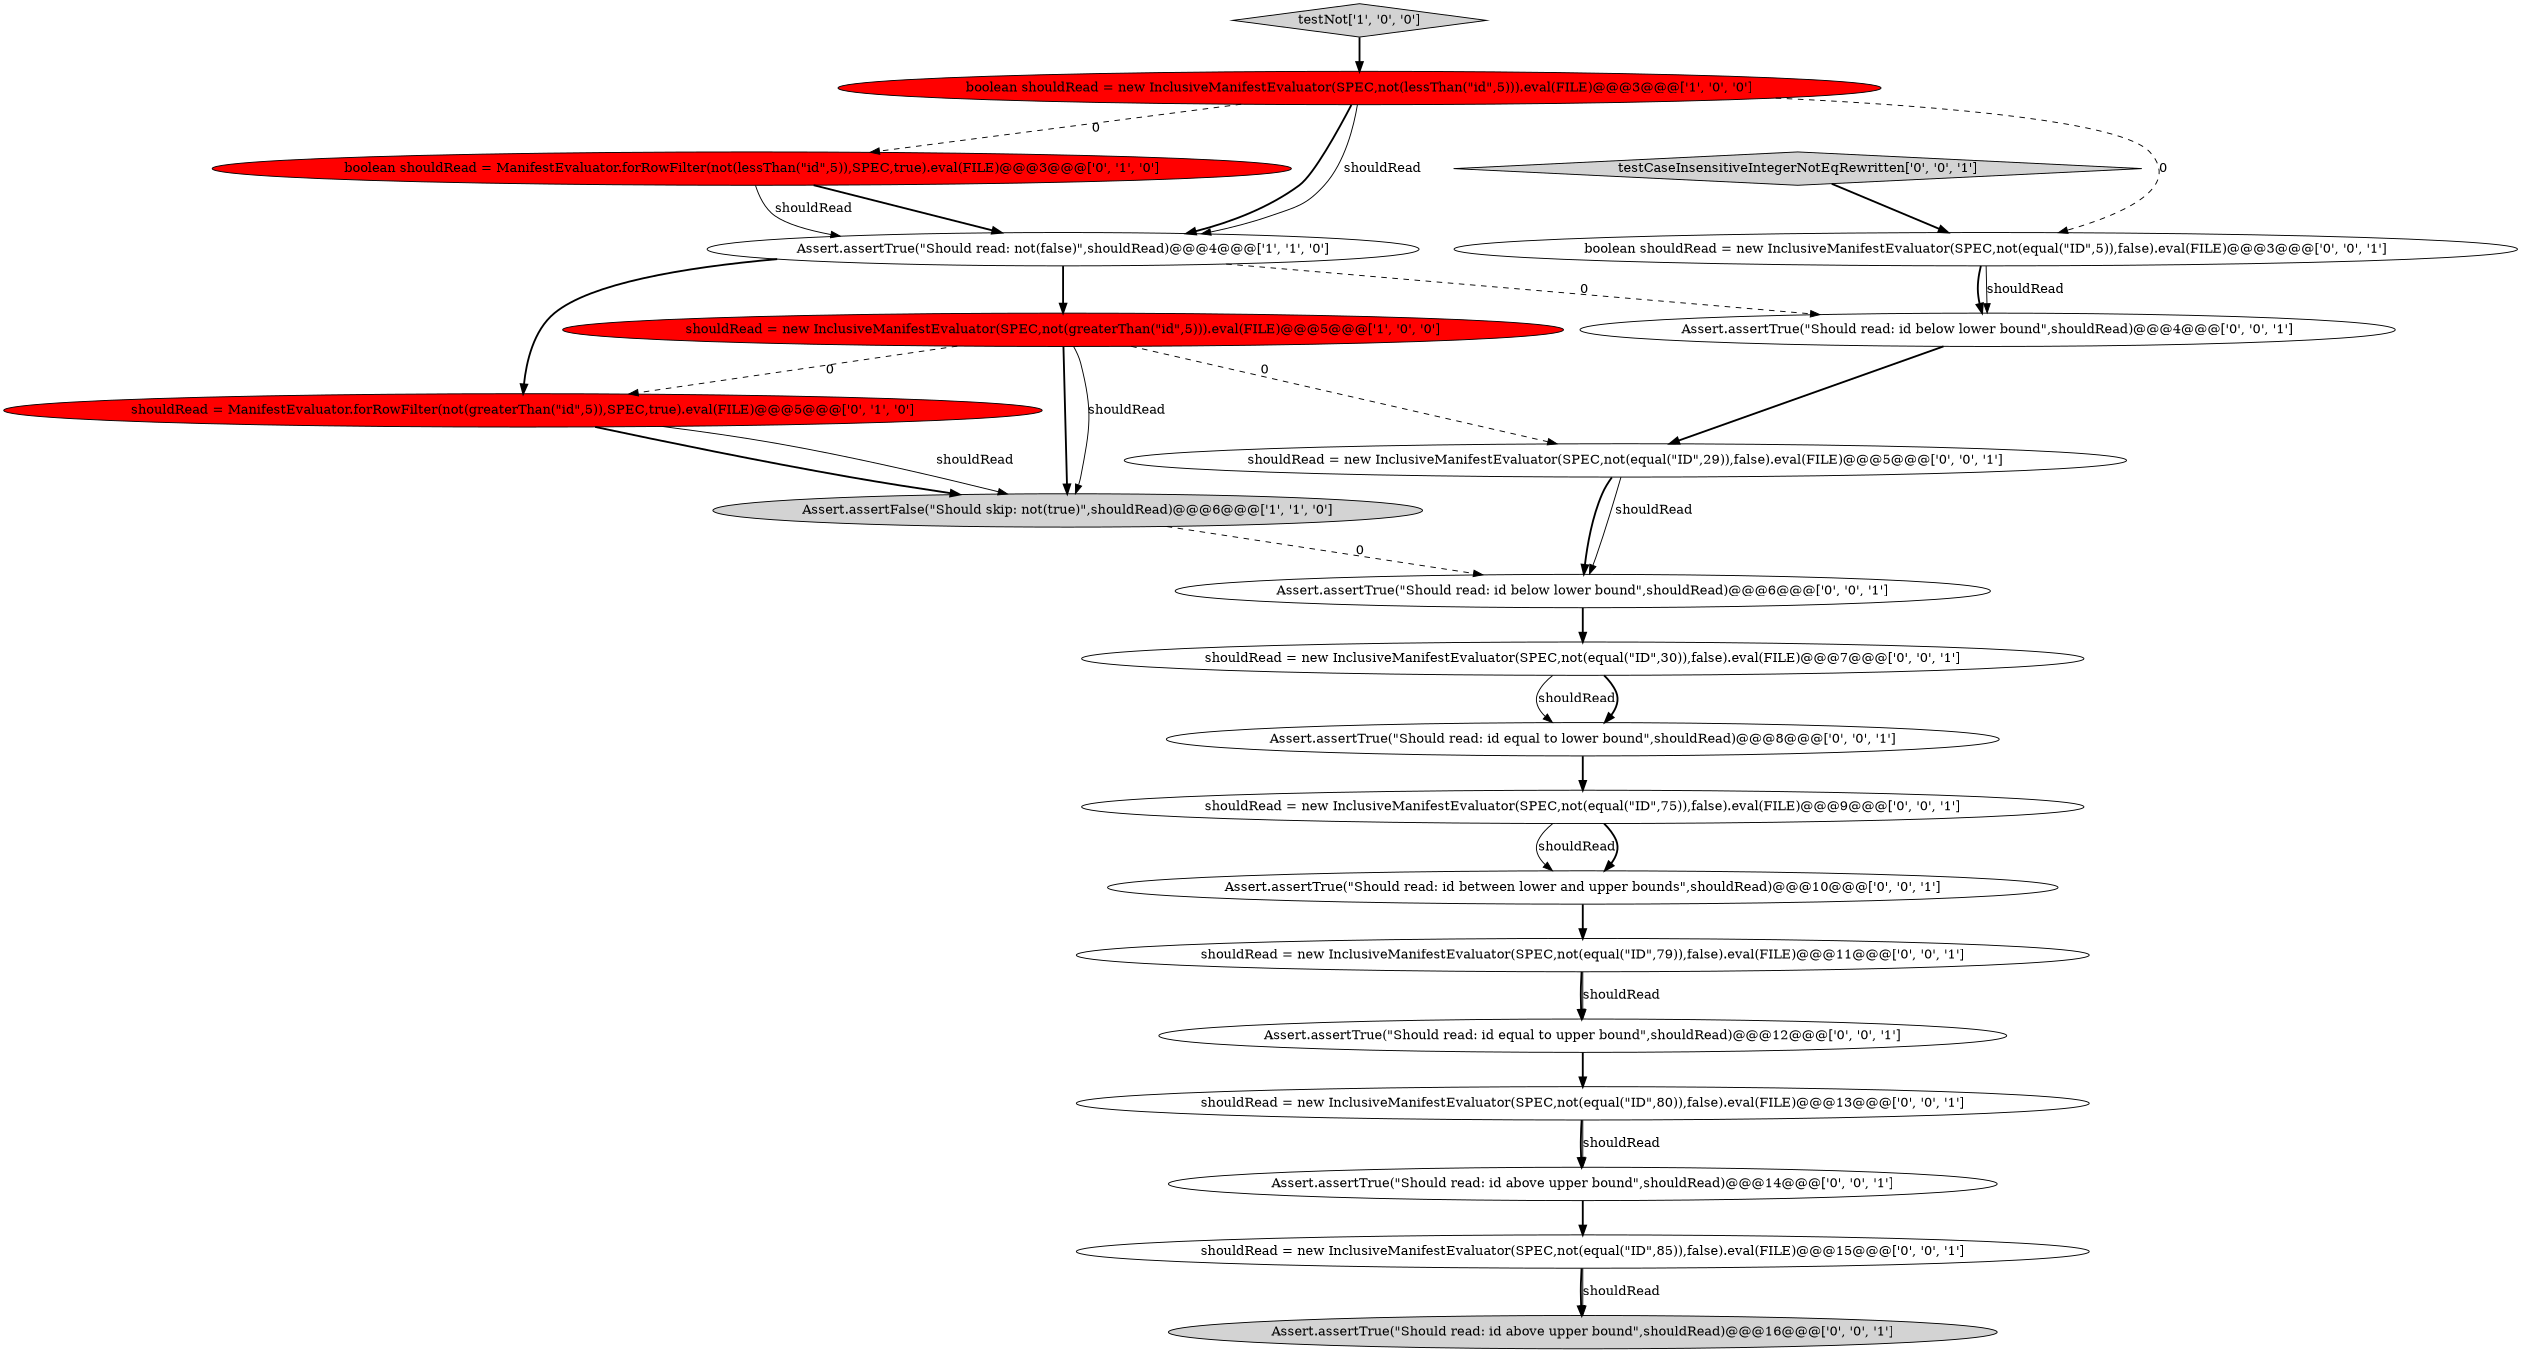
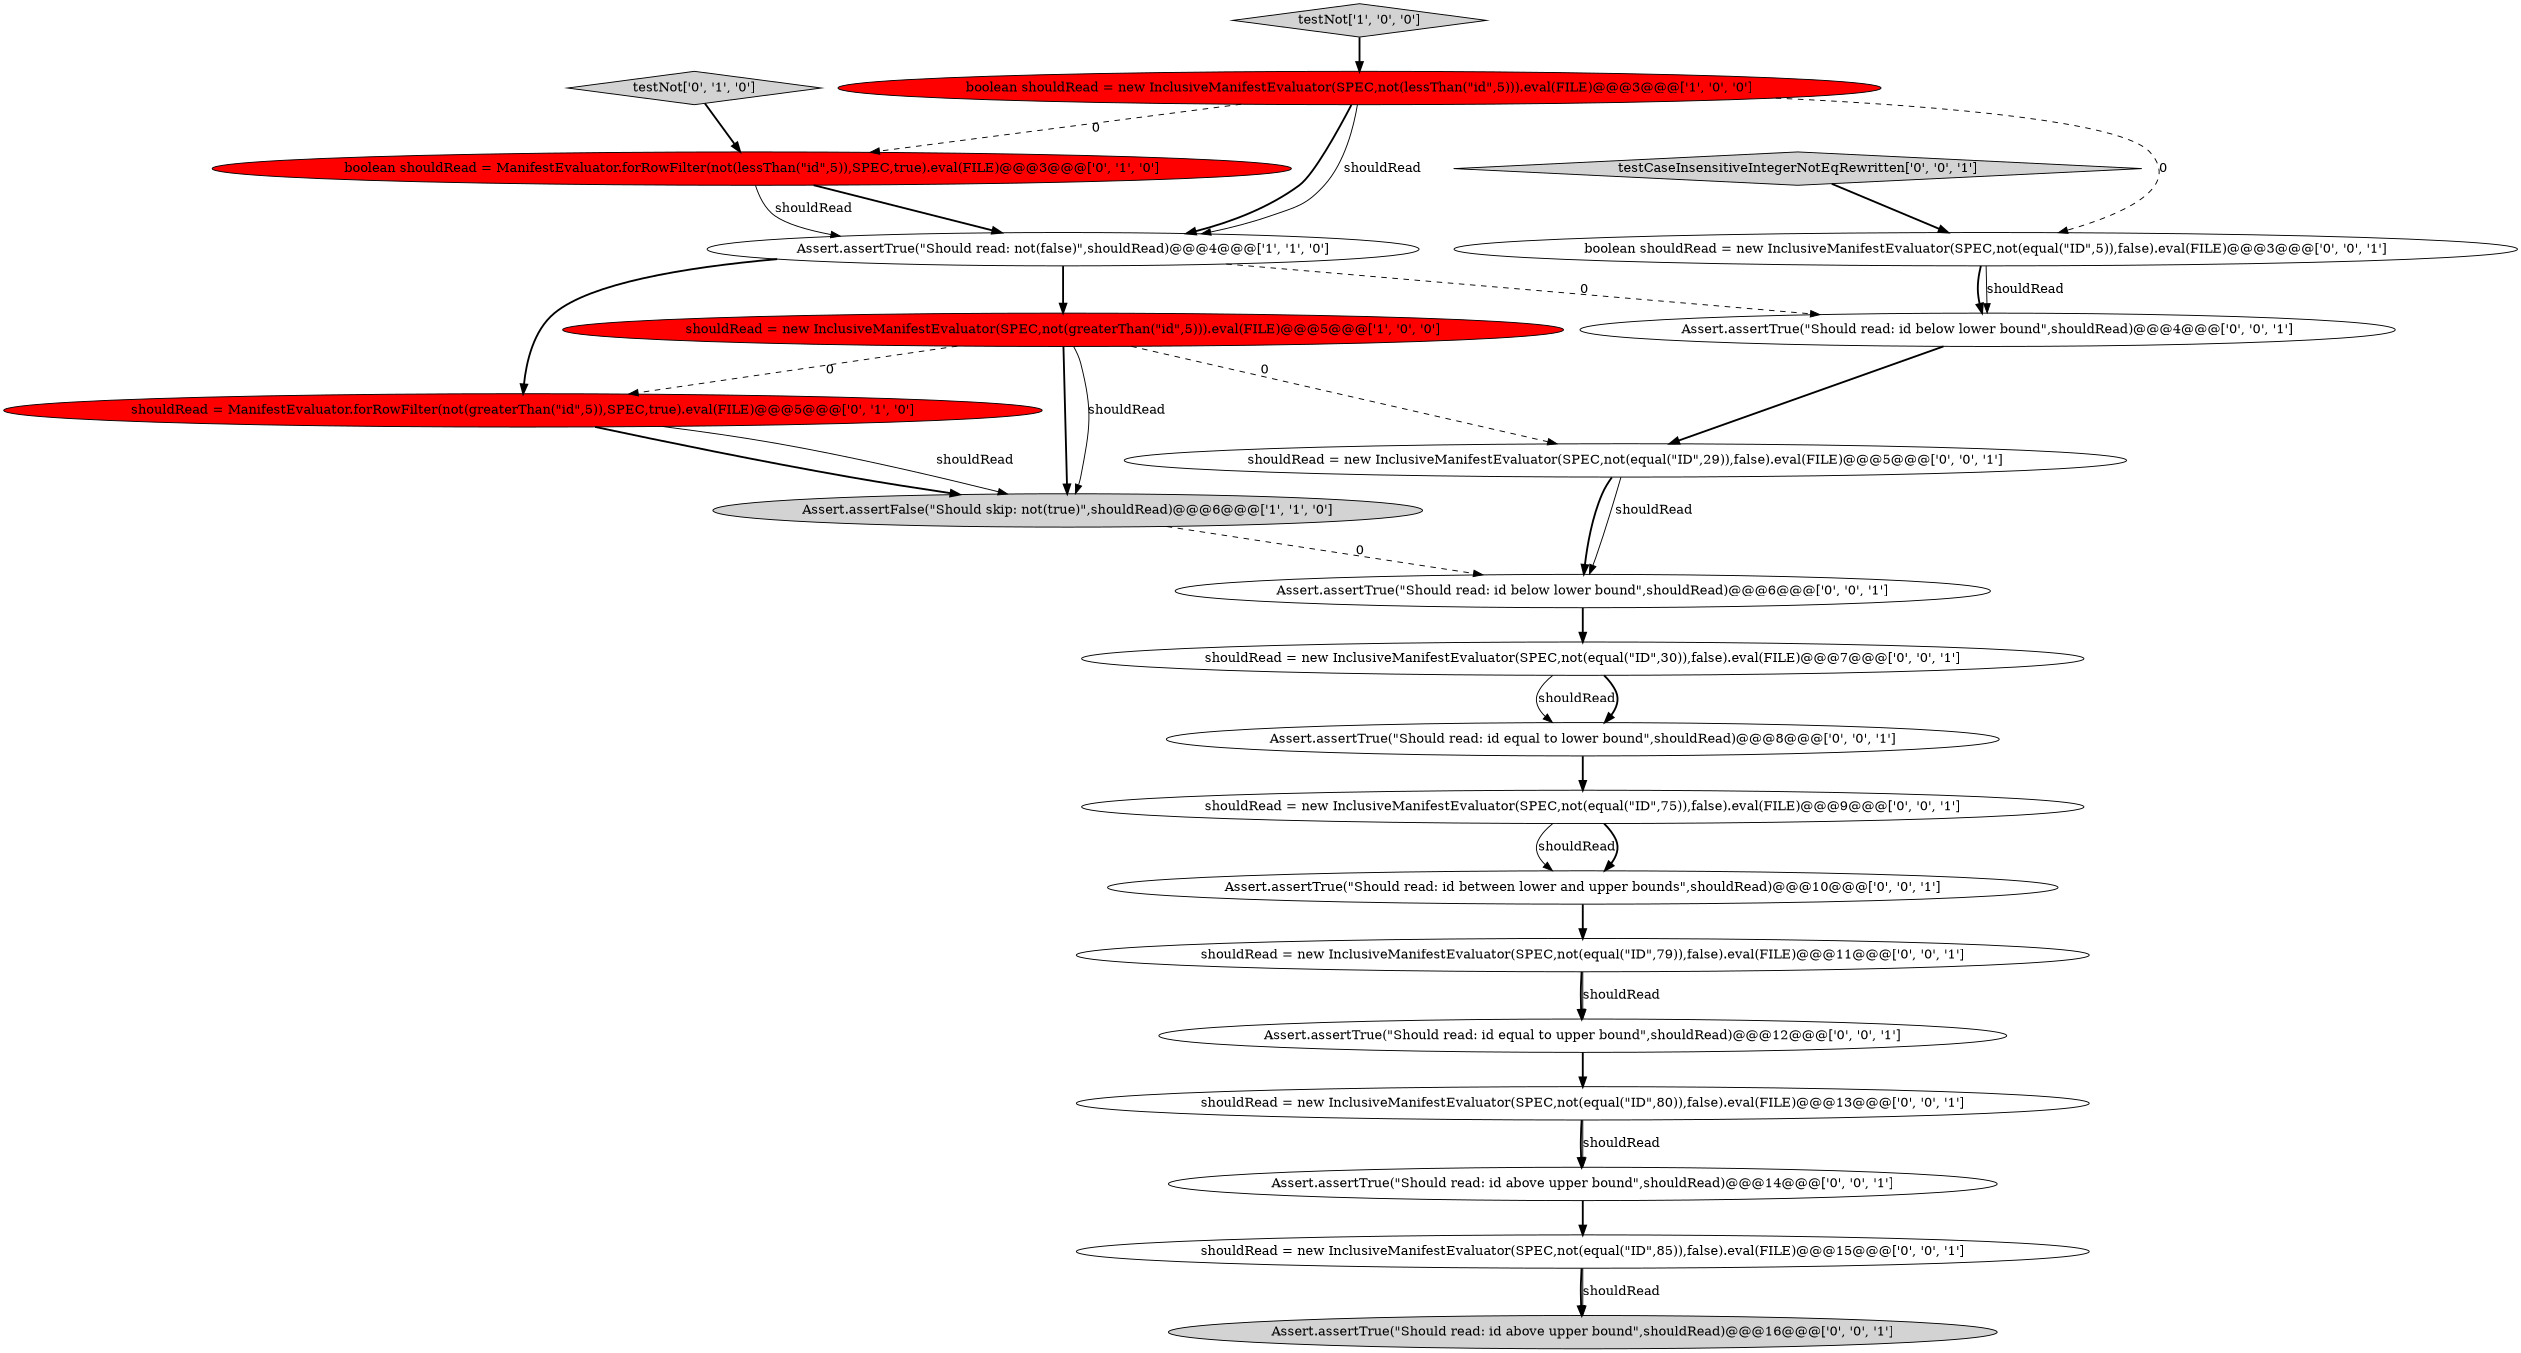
node "testNot['0', '1', '0']": added
